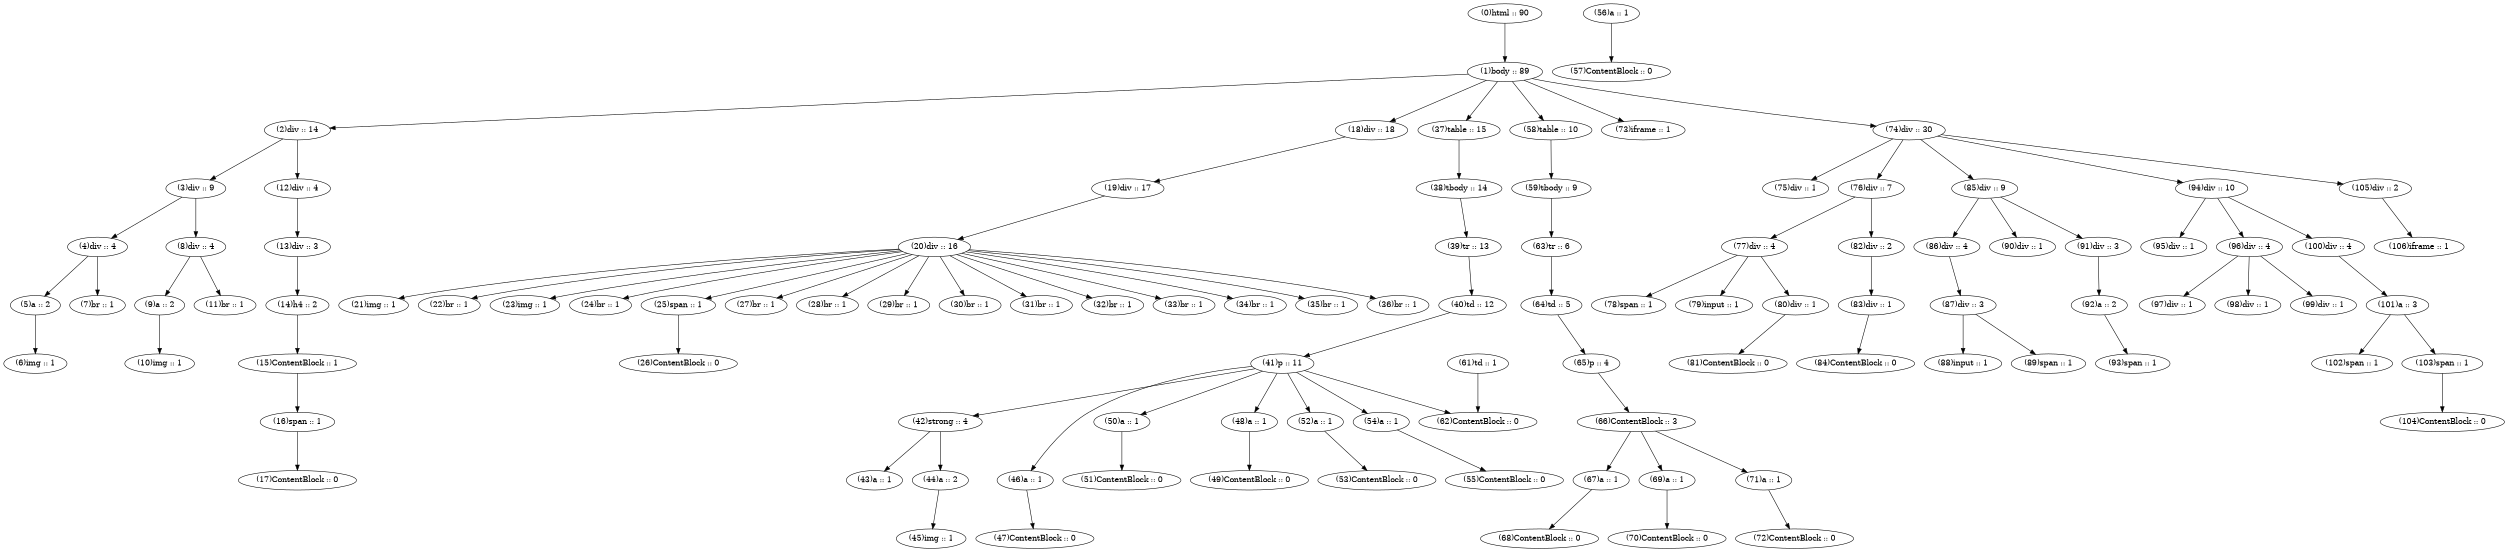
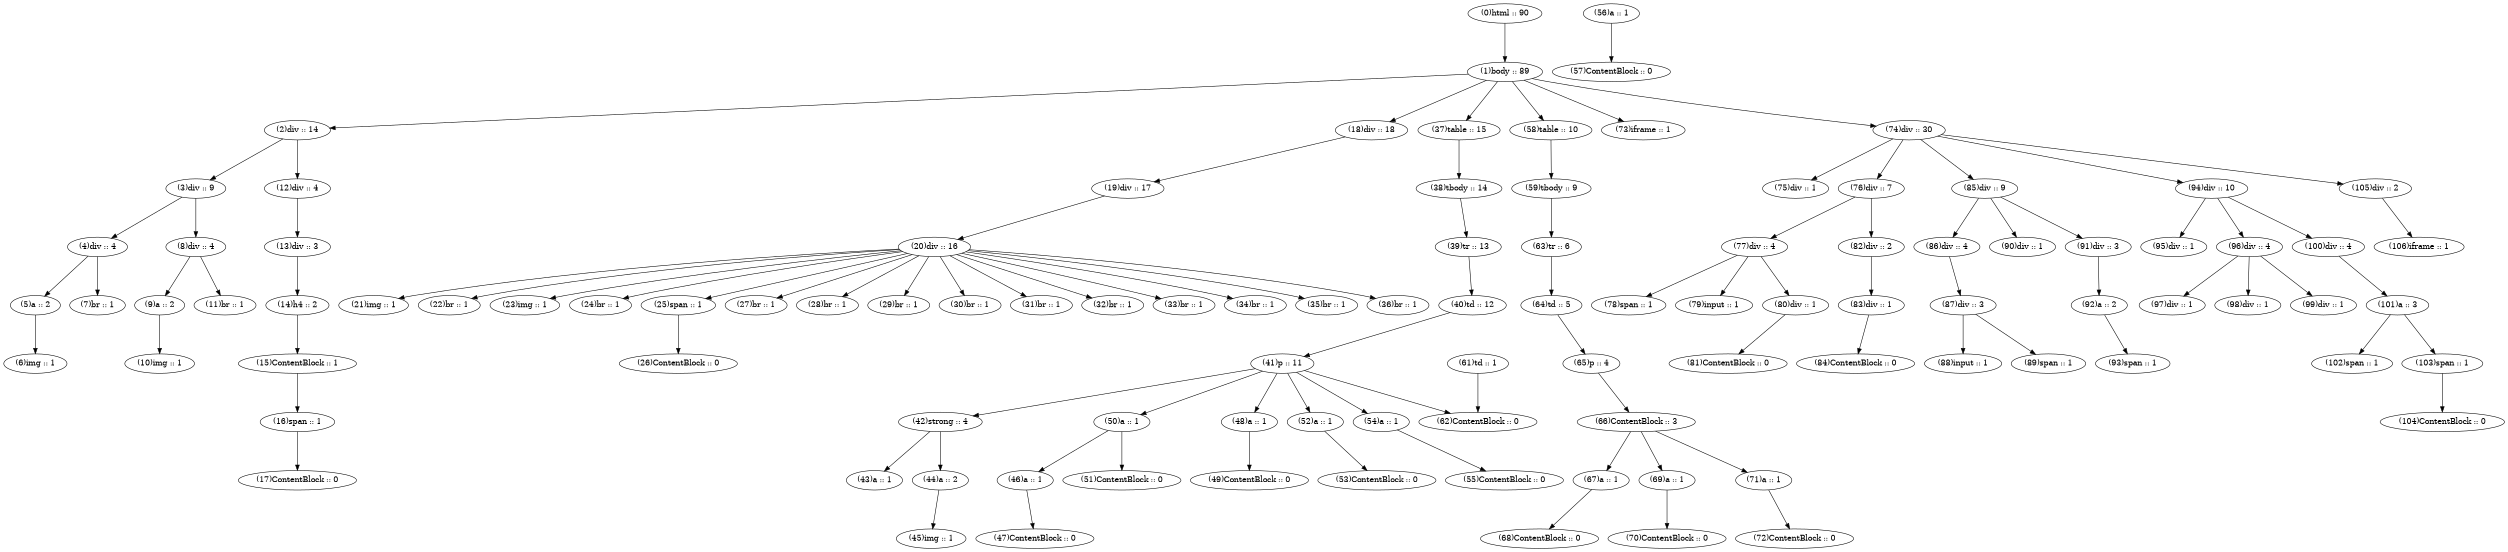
edge "(41)p :: 11" -> "(46)a :: 1": now "(50)a :: 1" -> "(46)a :: 1"
